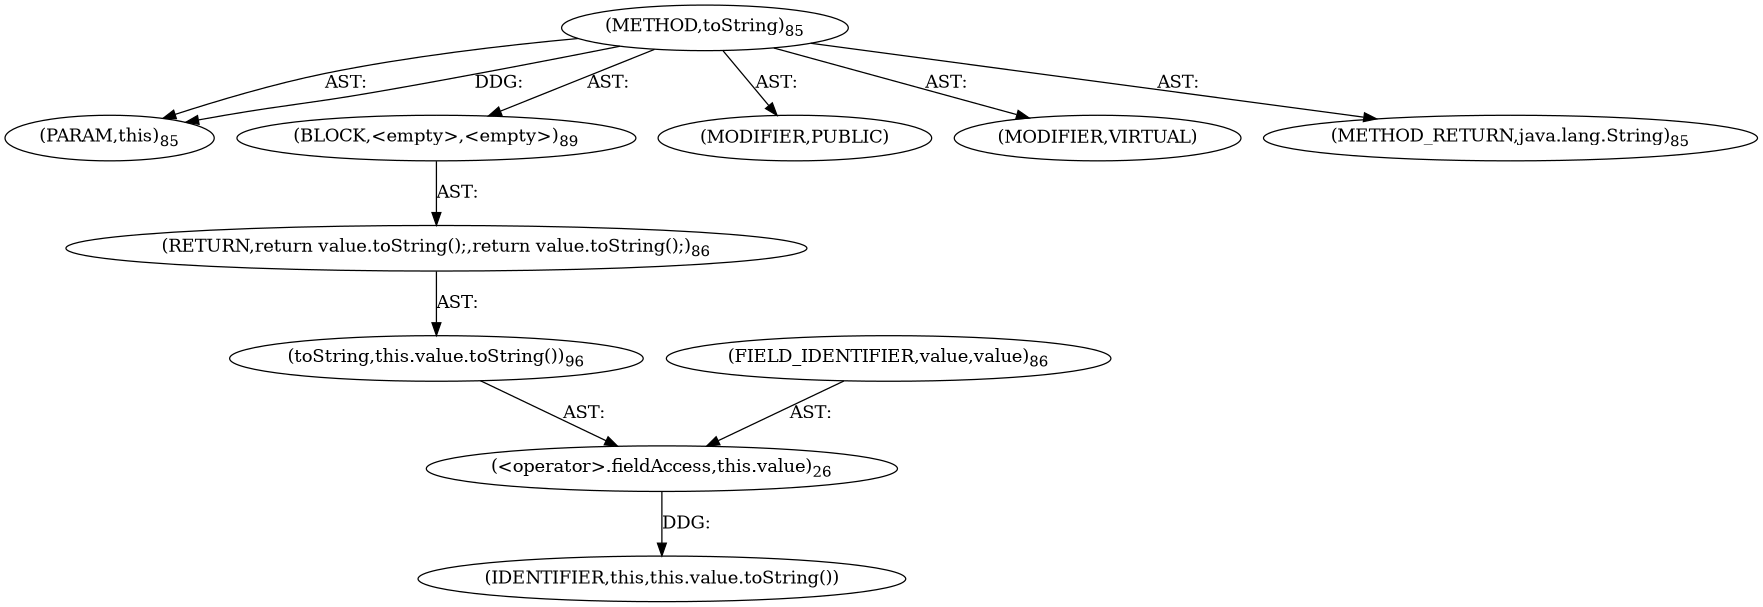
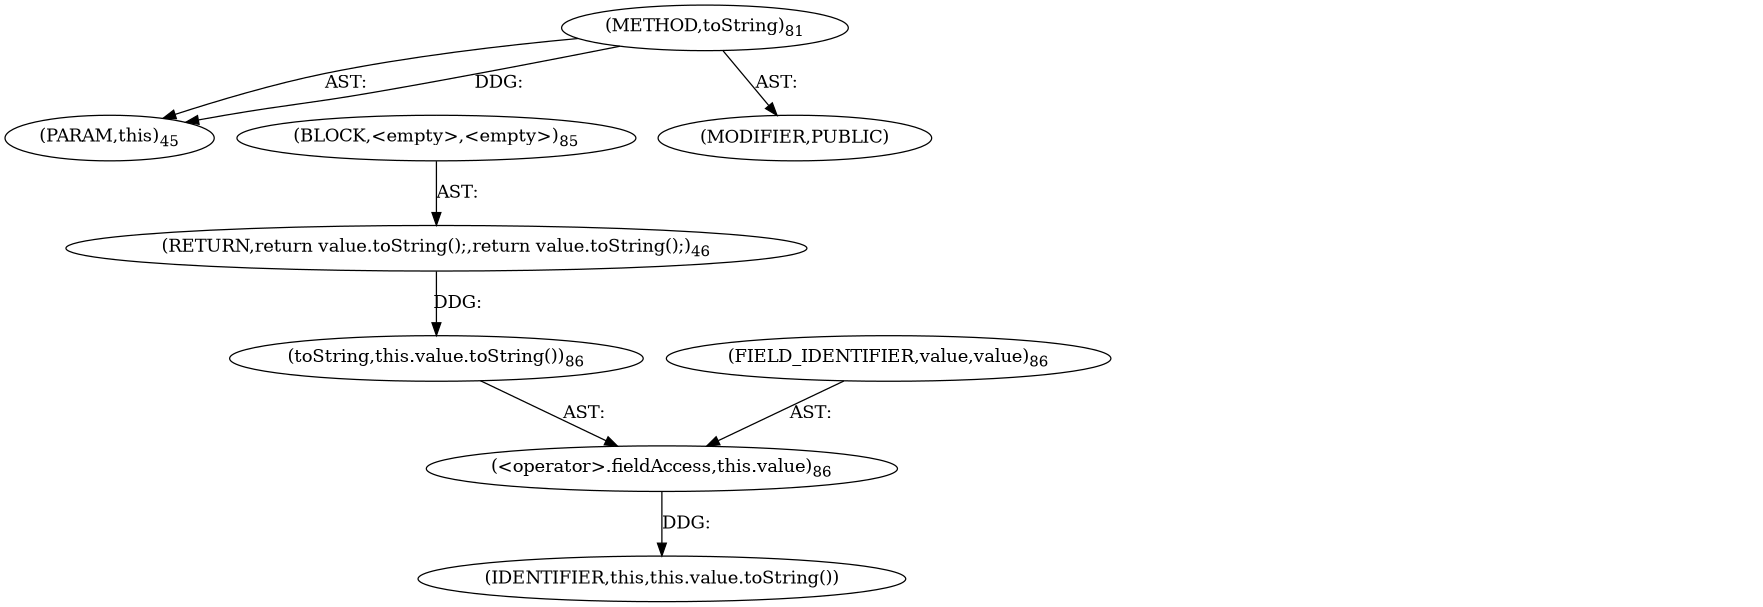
node "(METHOD,toString)": text "85" -> "81"
edge "(METHOD,toString)" -> "(BLOCK,<empty>,<empty>)": removed, label "AST:"
node "(PARAM,this)": text "85" -> "45"
node "(BLOCK,<empty>,<empty>)": text "89" -> "85"
node "(MODIFIER,VIRTUAL)": removed
node "(METHOD_RETURN,java.lang.String)": removed
node "(RETURN,return value.toString();,return value.toString();)": text "86" -> "46"
edge "(RETURN,return value.toString();,return value.toString();)" -> "(toString,this.value.toString())": label "AST: " -> "DDG: "
node "(toString,this.value.toString())": text "96" -> "86"
node "(<operator>.fieldAccess,this.value)": text "26" -> "86"
